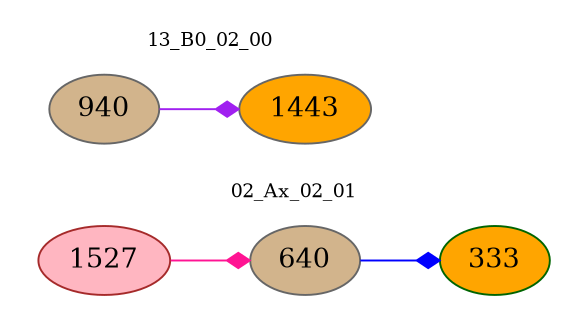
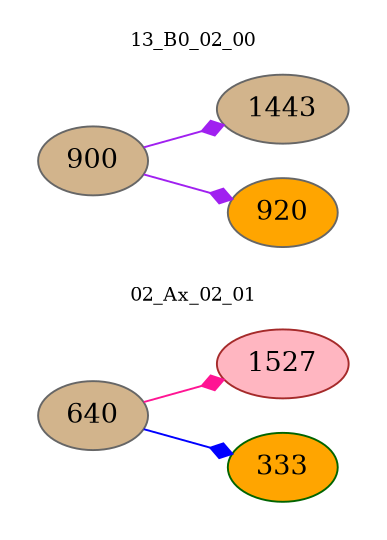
node "940": label "940" -> "900"
node "1443": fillcolor orange -> tan
node "920": added
edge "1527" -> "640": reversed
